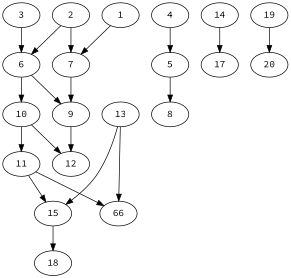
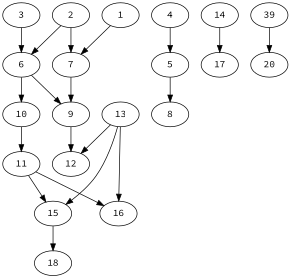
node "19": label "19" -> "39"
edge "10" -> "12": now "13" -> "12"
node "66": label "66" -> "16"
